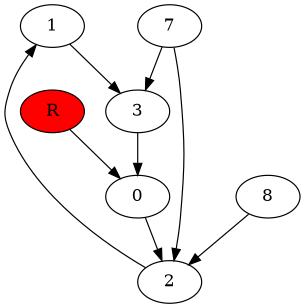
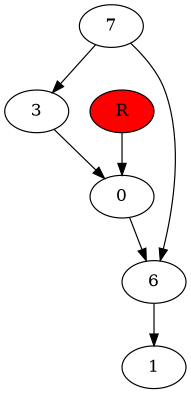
edge "1" -> "3": removed
node "8": removed
node "2": label "2" -> "6"
